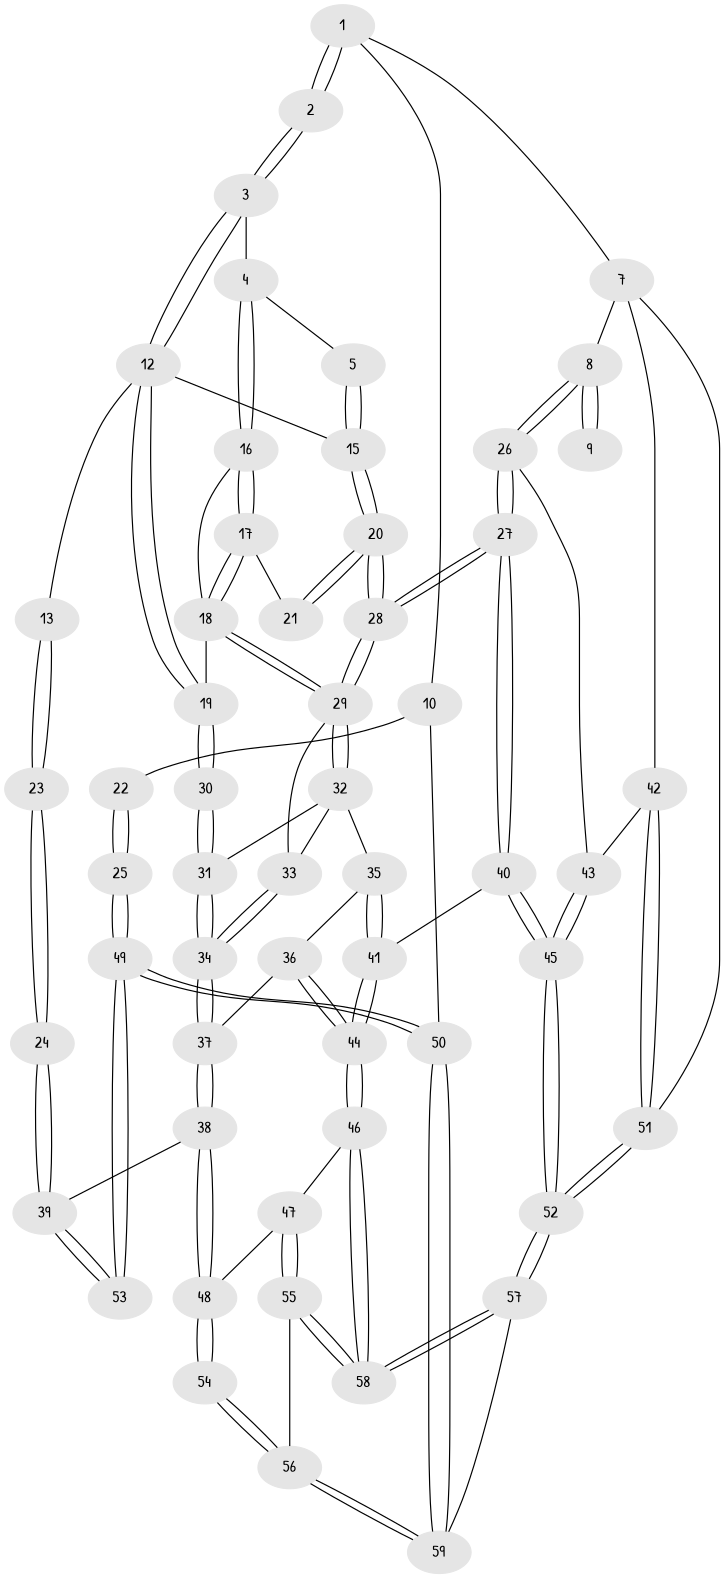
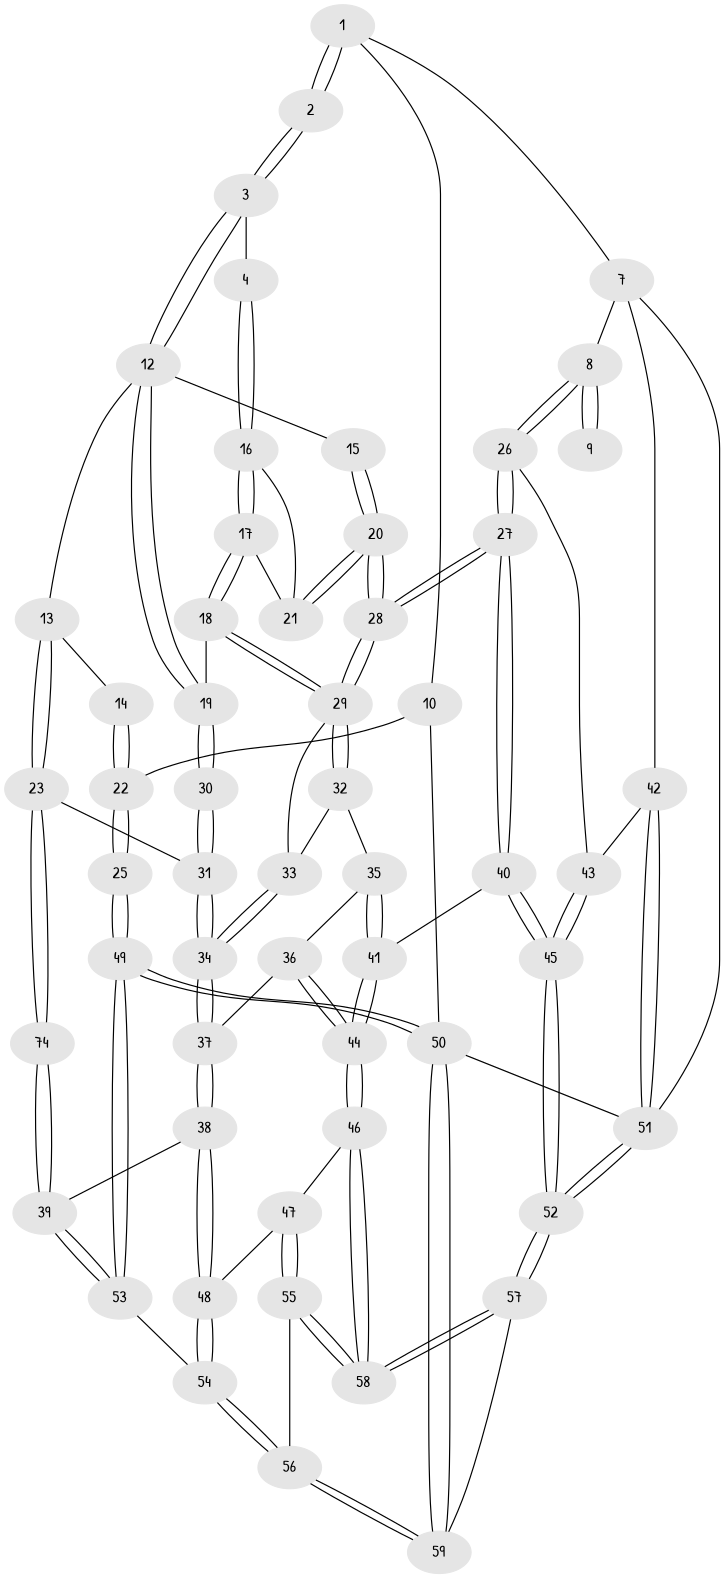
node "5": removed
edge "16" -- "18": now "16" -- "21"
node "14": added
edge "32" -- "31": now "23" -- "31"
node "24": label "24" -> "74"
edge "50" -- "51": added
edge "53" -- "54": added
